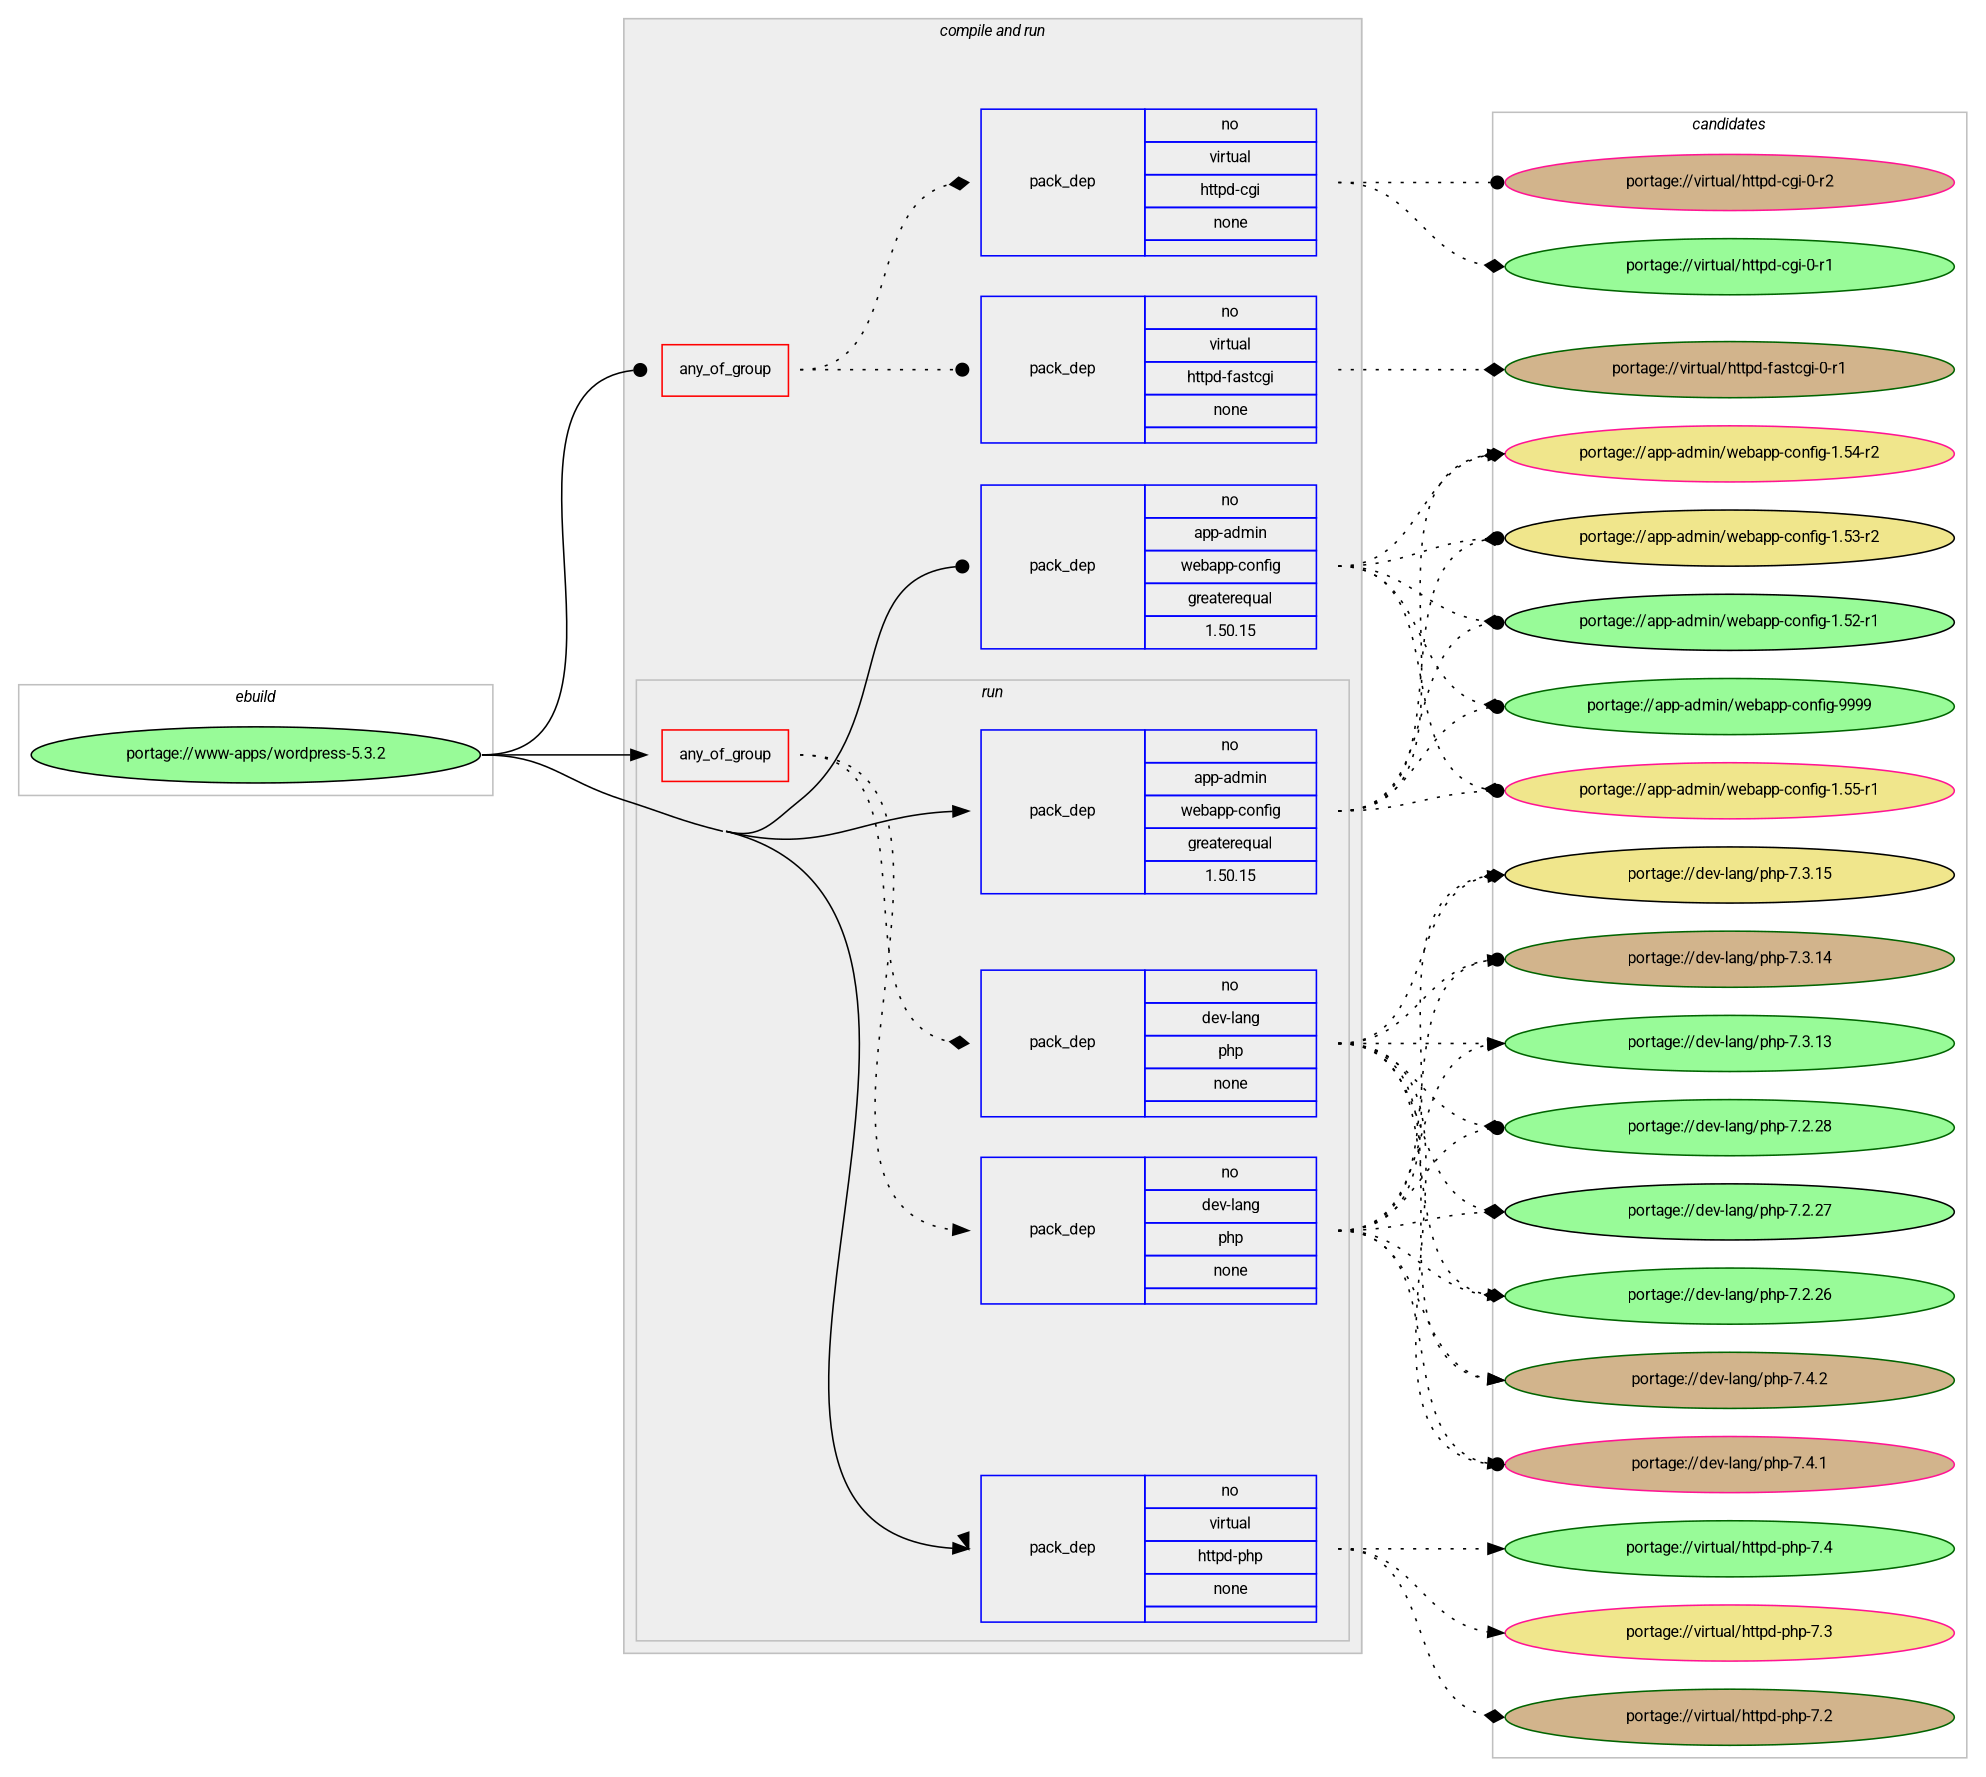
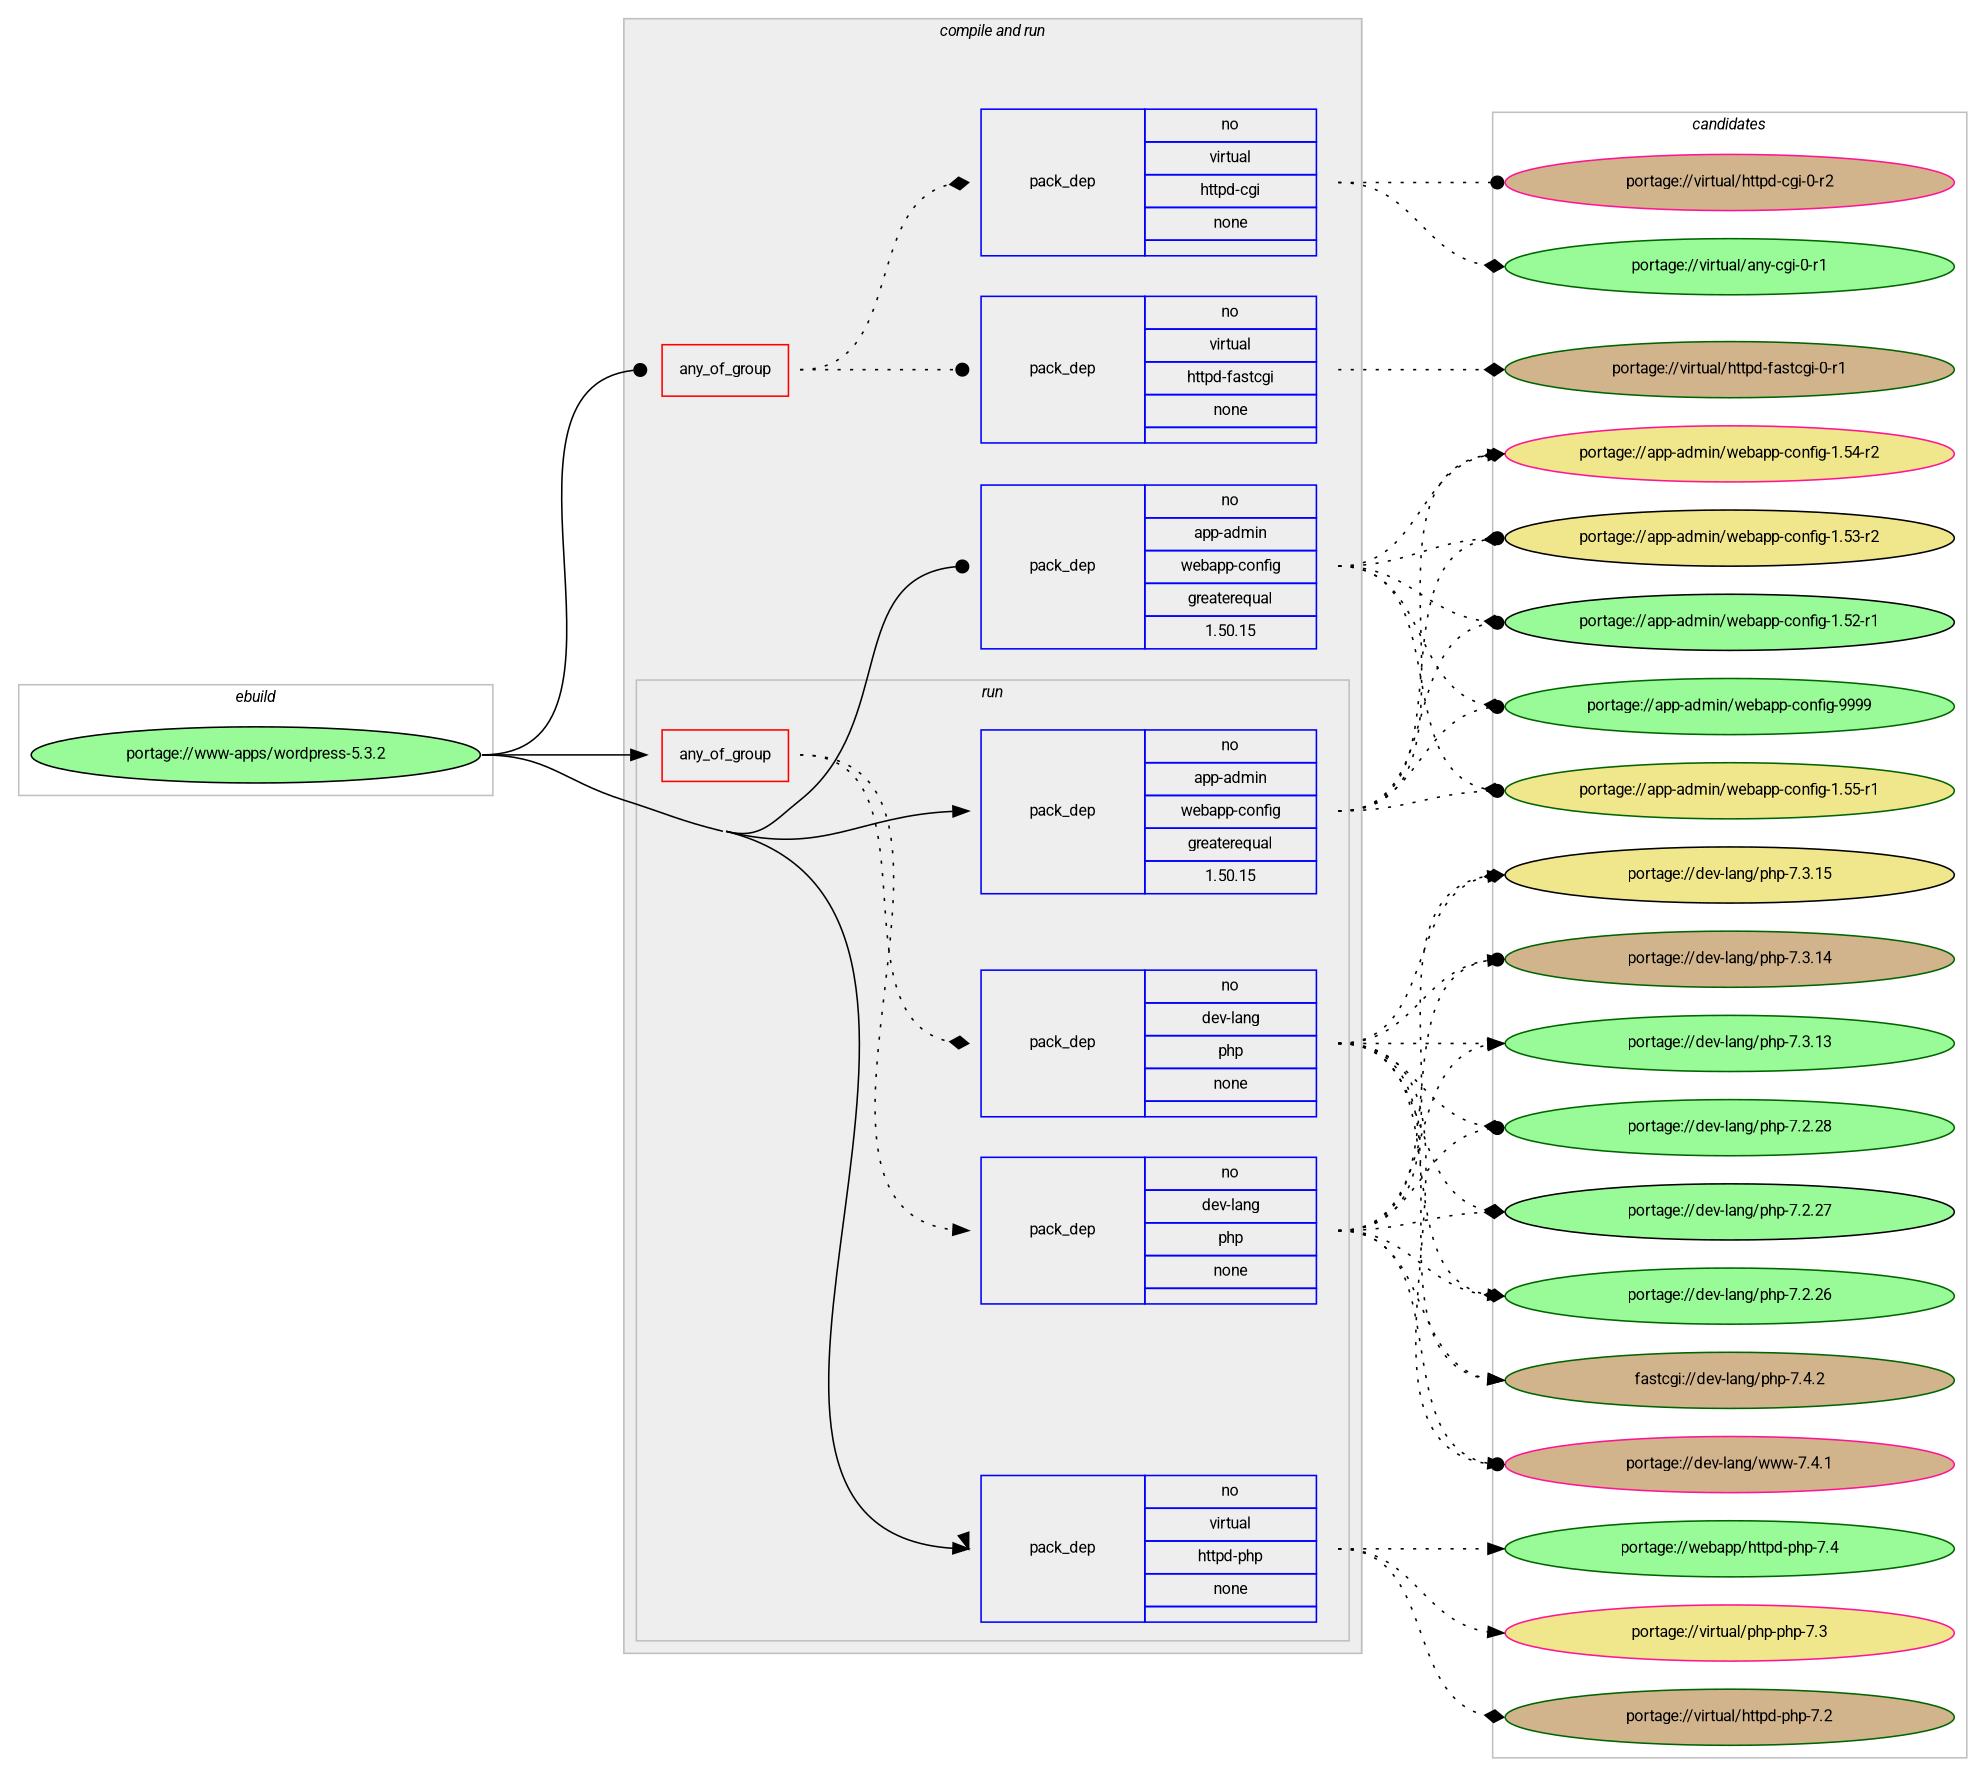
node "portage://virtual/httpd-cgi-0-r1": label "portage://virtual/httpd-cgi-0-r1" -> "portage://virtual/any-cgi-0-r1"
node "portage://app-admin/webapp-config-1.55-r1": color deeppink -> darkgreen
node "portage://dev-lang/php-7.4.2": label "portage://dev-lang/php-7.4.2" -> "fastcgi://dev-lang/php-7.4.2"
node "portage://dev-lang/php-7.4.1": label "portage://dev-lang/php-7.4.1" -> "portage://dev-lang/www-7.4.1"
node "portage://virtual/httpd-php-7.4": label "portage://virtual/httpd-php-7.4" -> "portage://webapp/httpd-php-7.4"
node "portage://virtual/httpd-php-7.3": label "portage://virtual/httpd-php-7.3" -> "portage://virtual/php-php-7.3"
